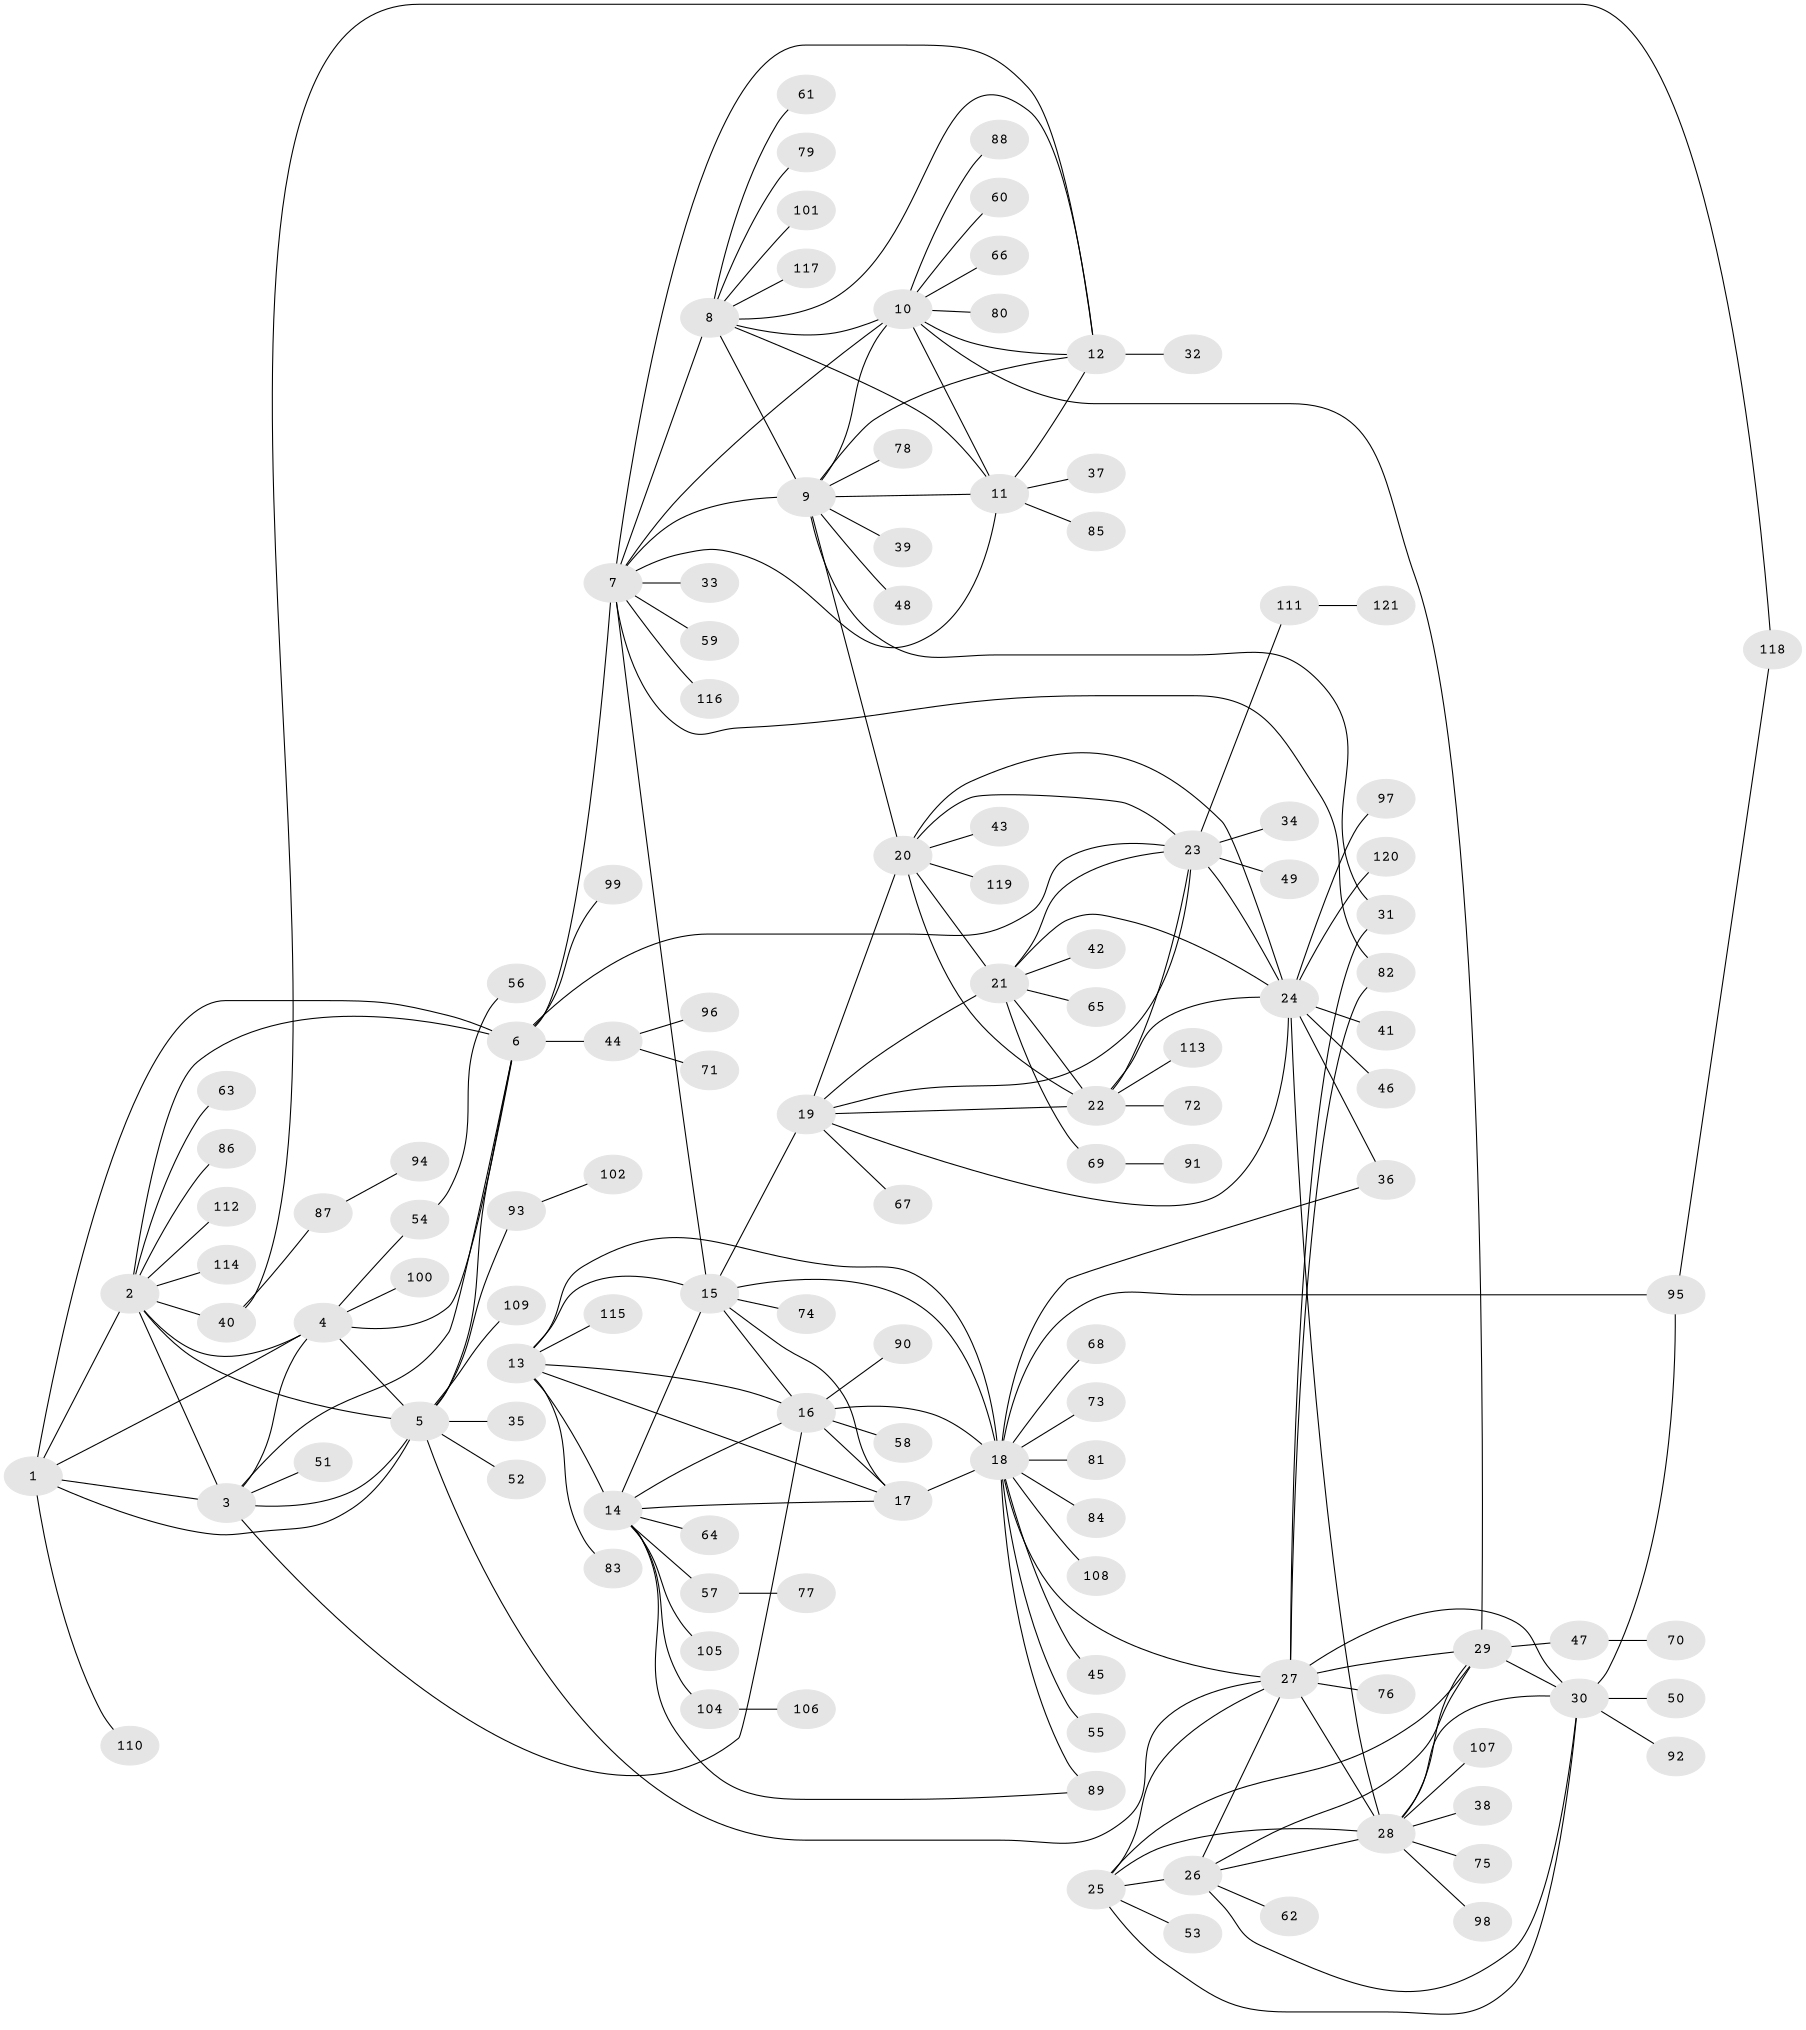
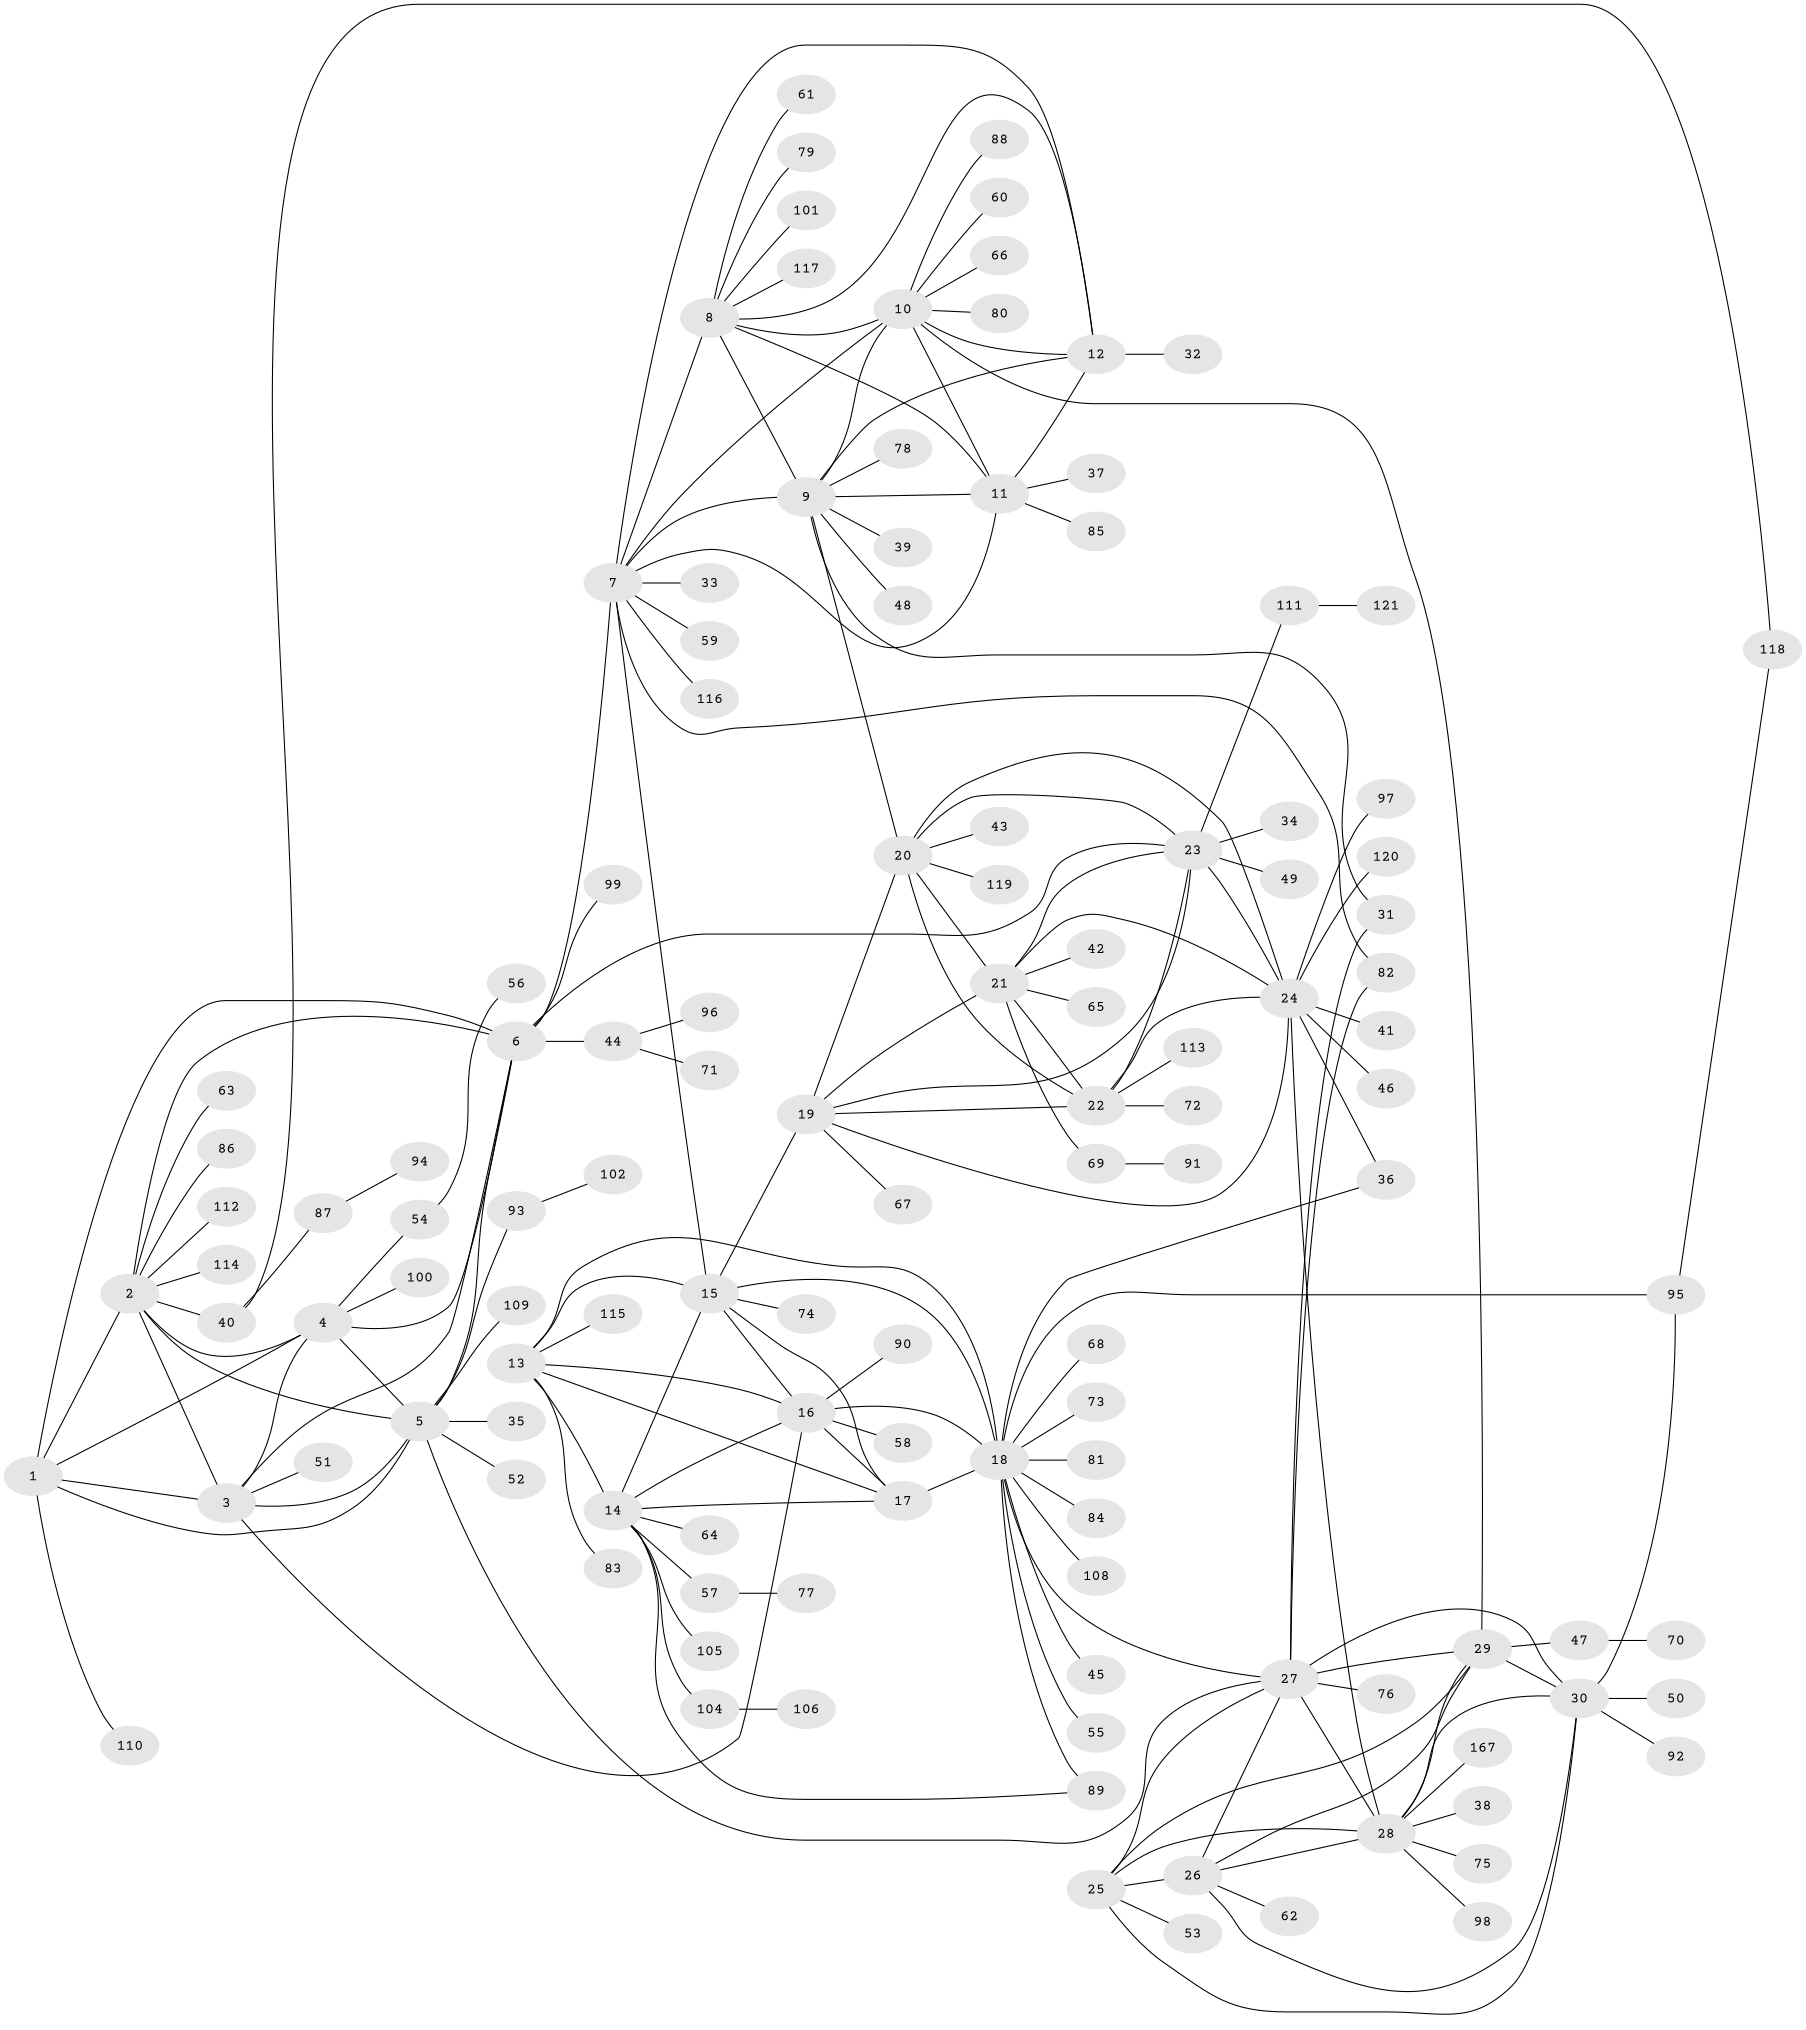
node "107": label "107" -> "167"
